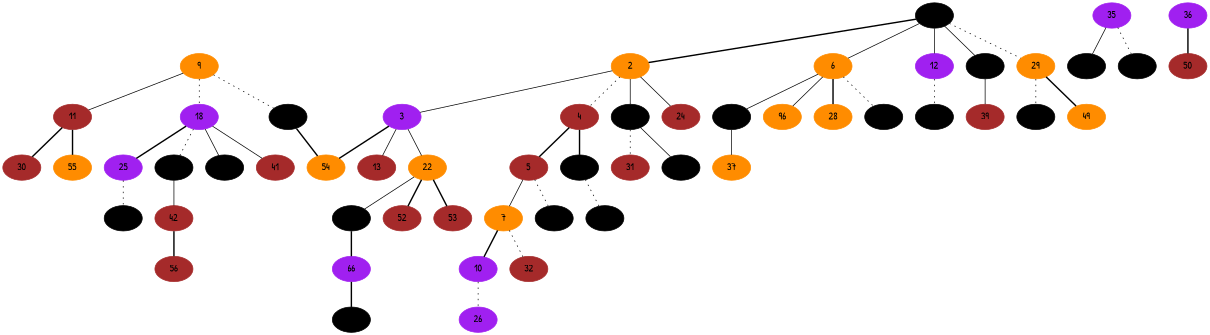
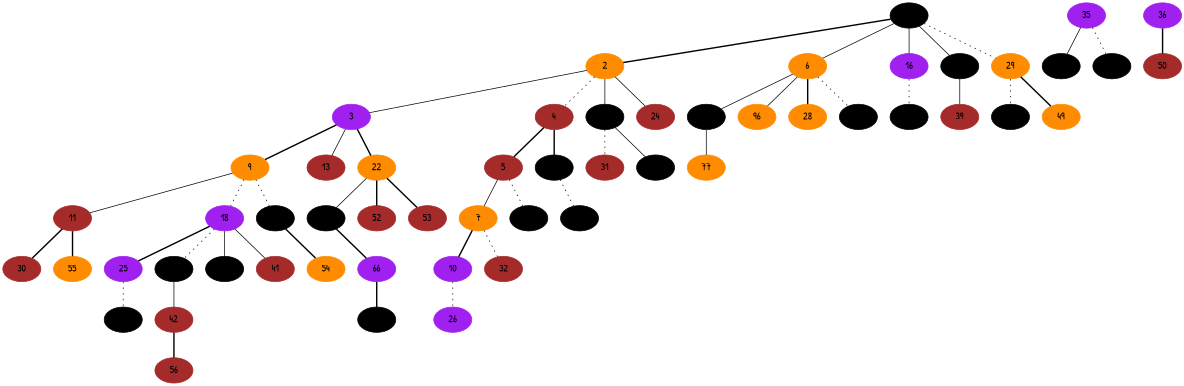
node "12": label "12" -> "16"
edge "3" -- "54": now "3" -- "9"
edge "3" -- "22": style solid -> bold
node "37": label "37" -> "77"
